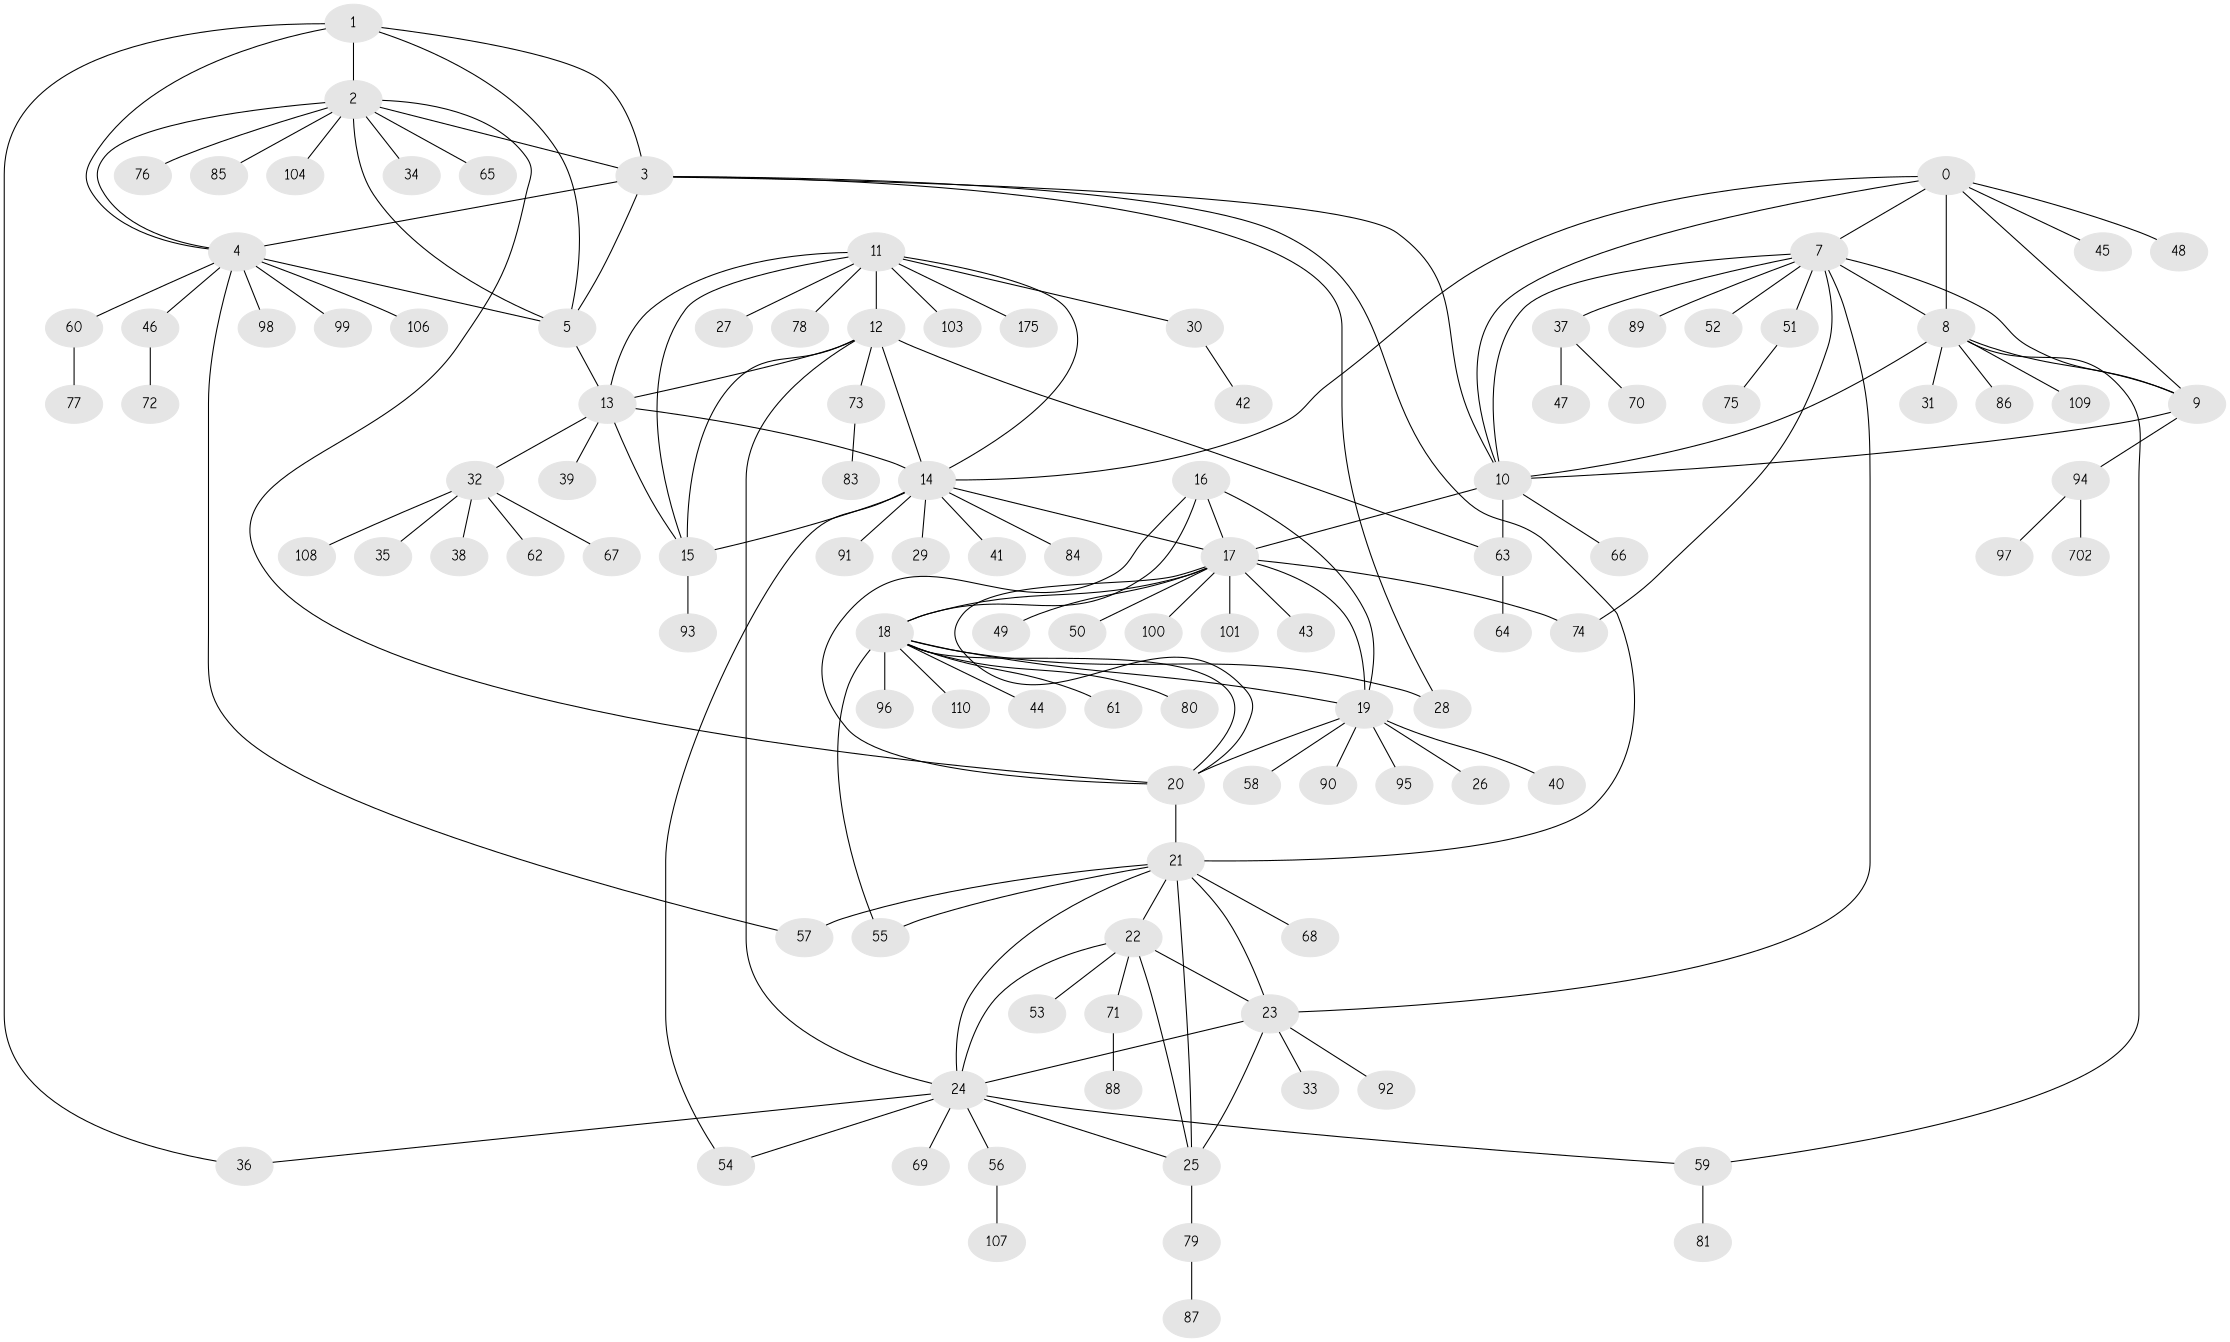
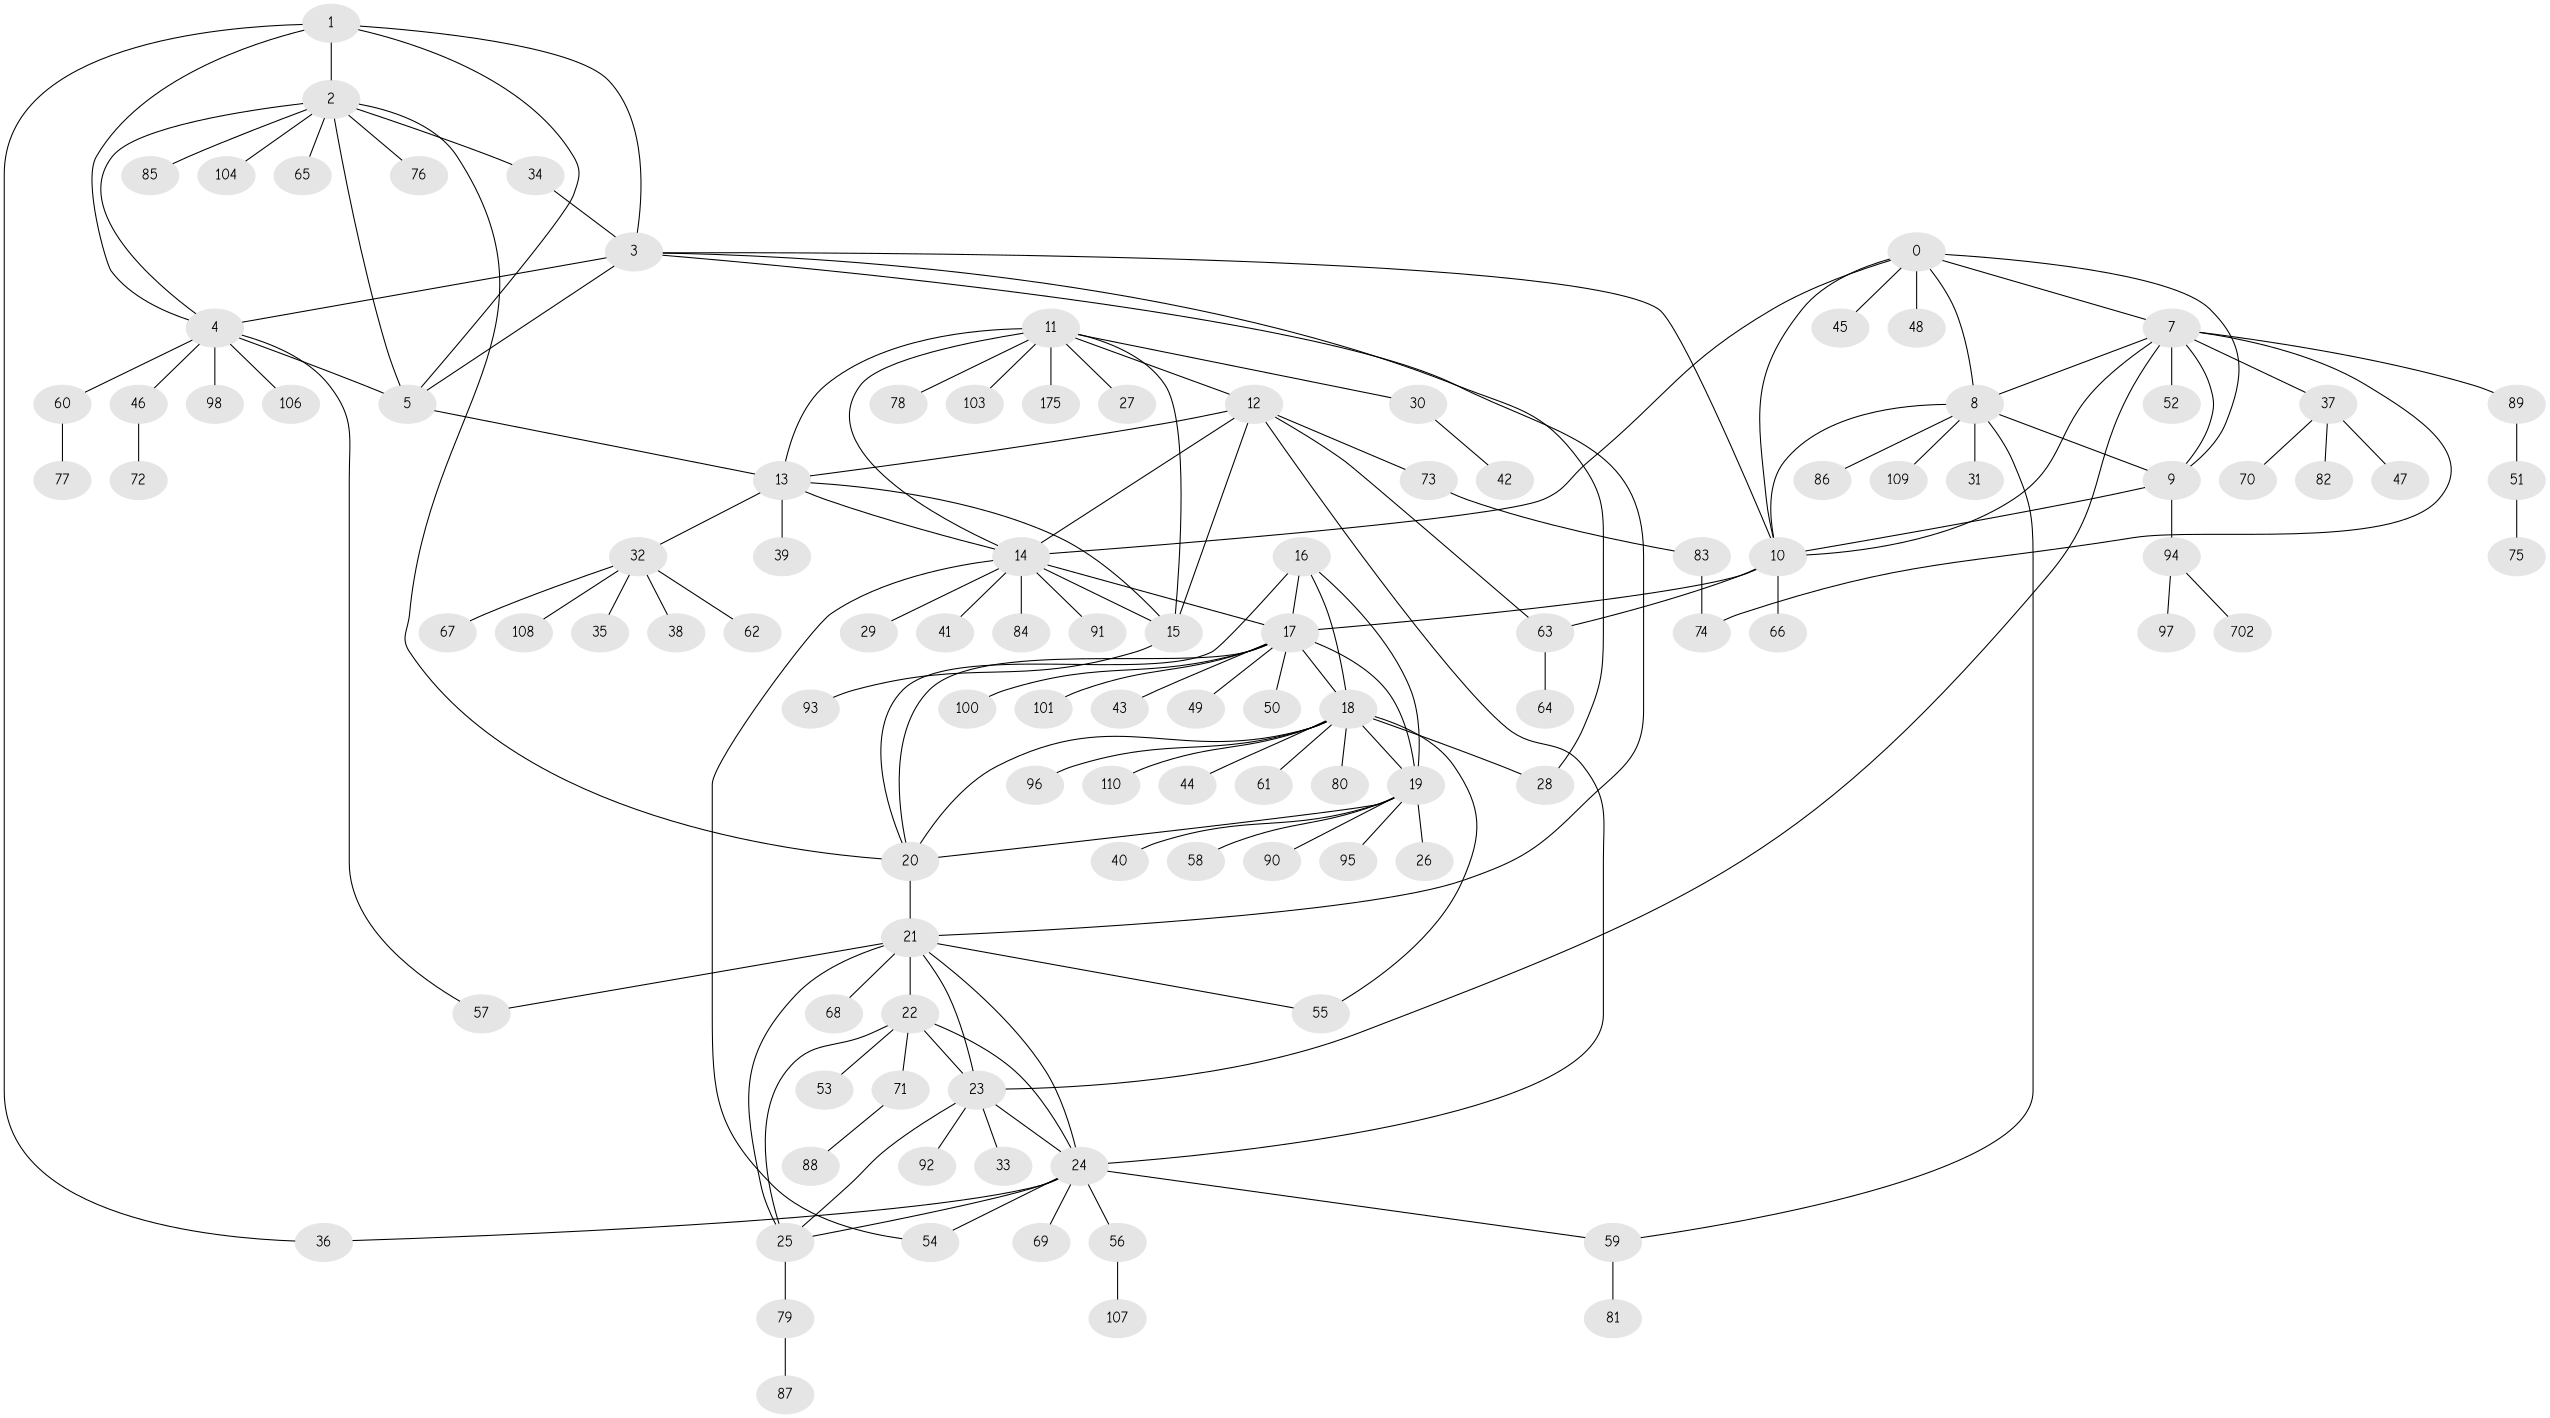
edge "2" -- "3": now "34" -- "3"
edge "7" -- "51": now "89" -- "51"
node "99": removed
node "82": added
edge "17" -- "74": now "83" -- "74"
